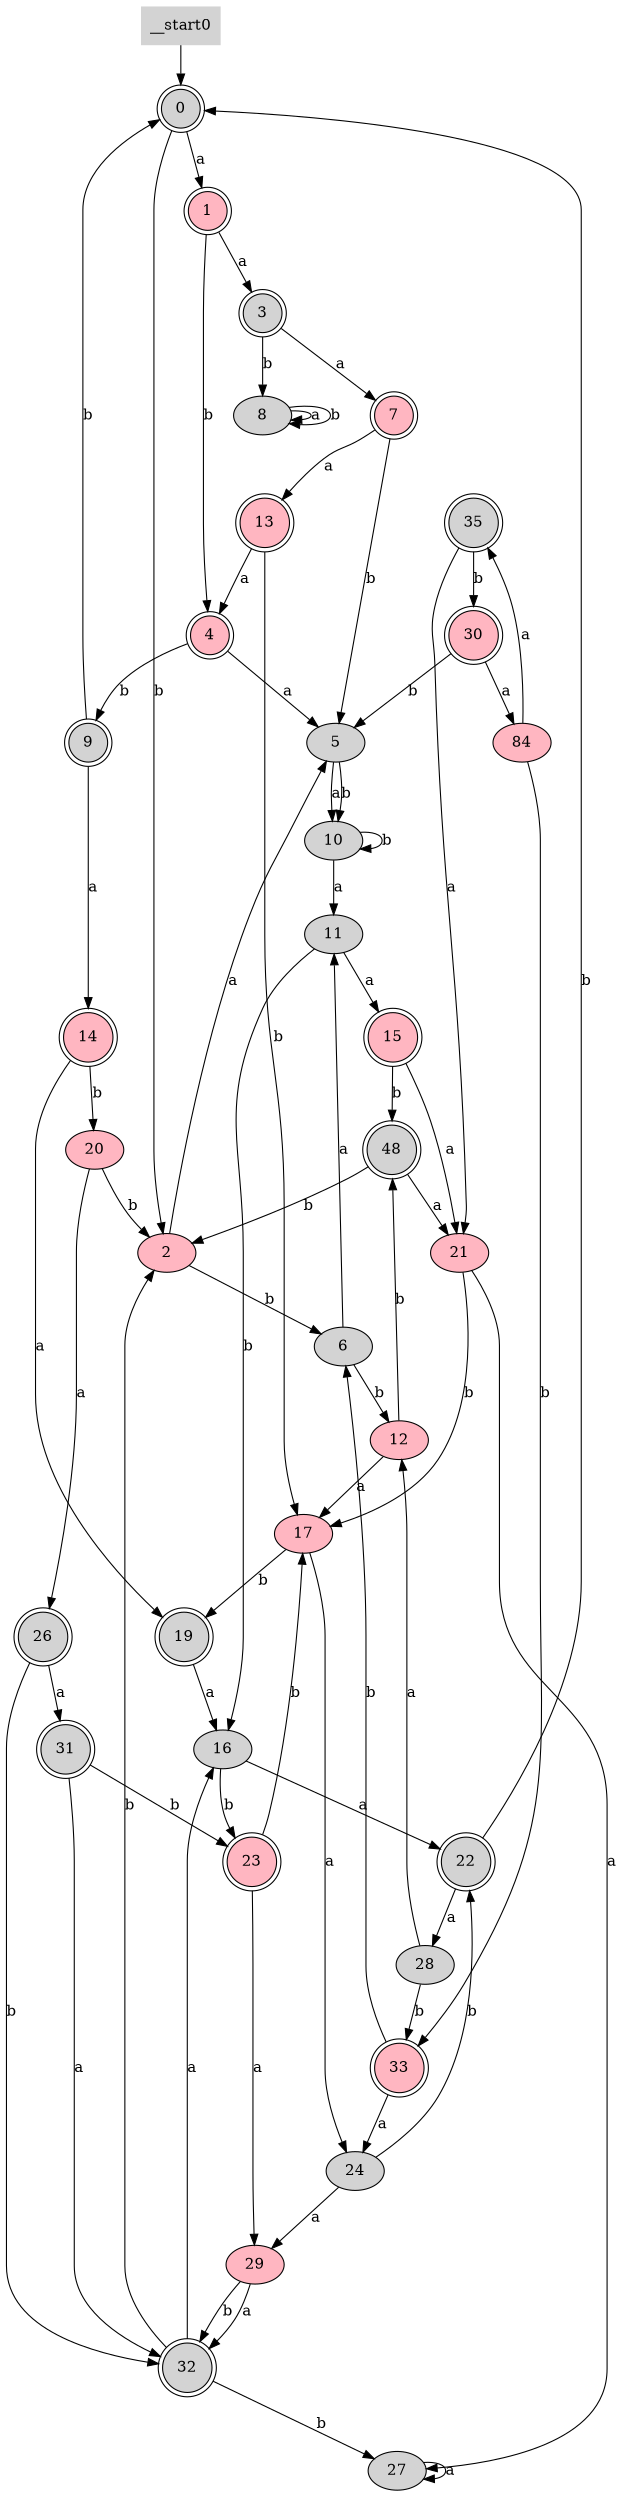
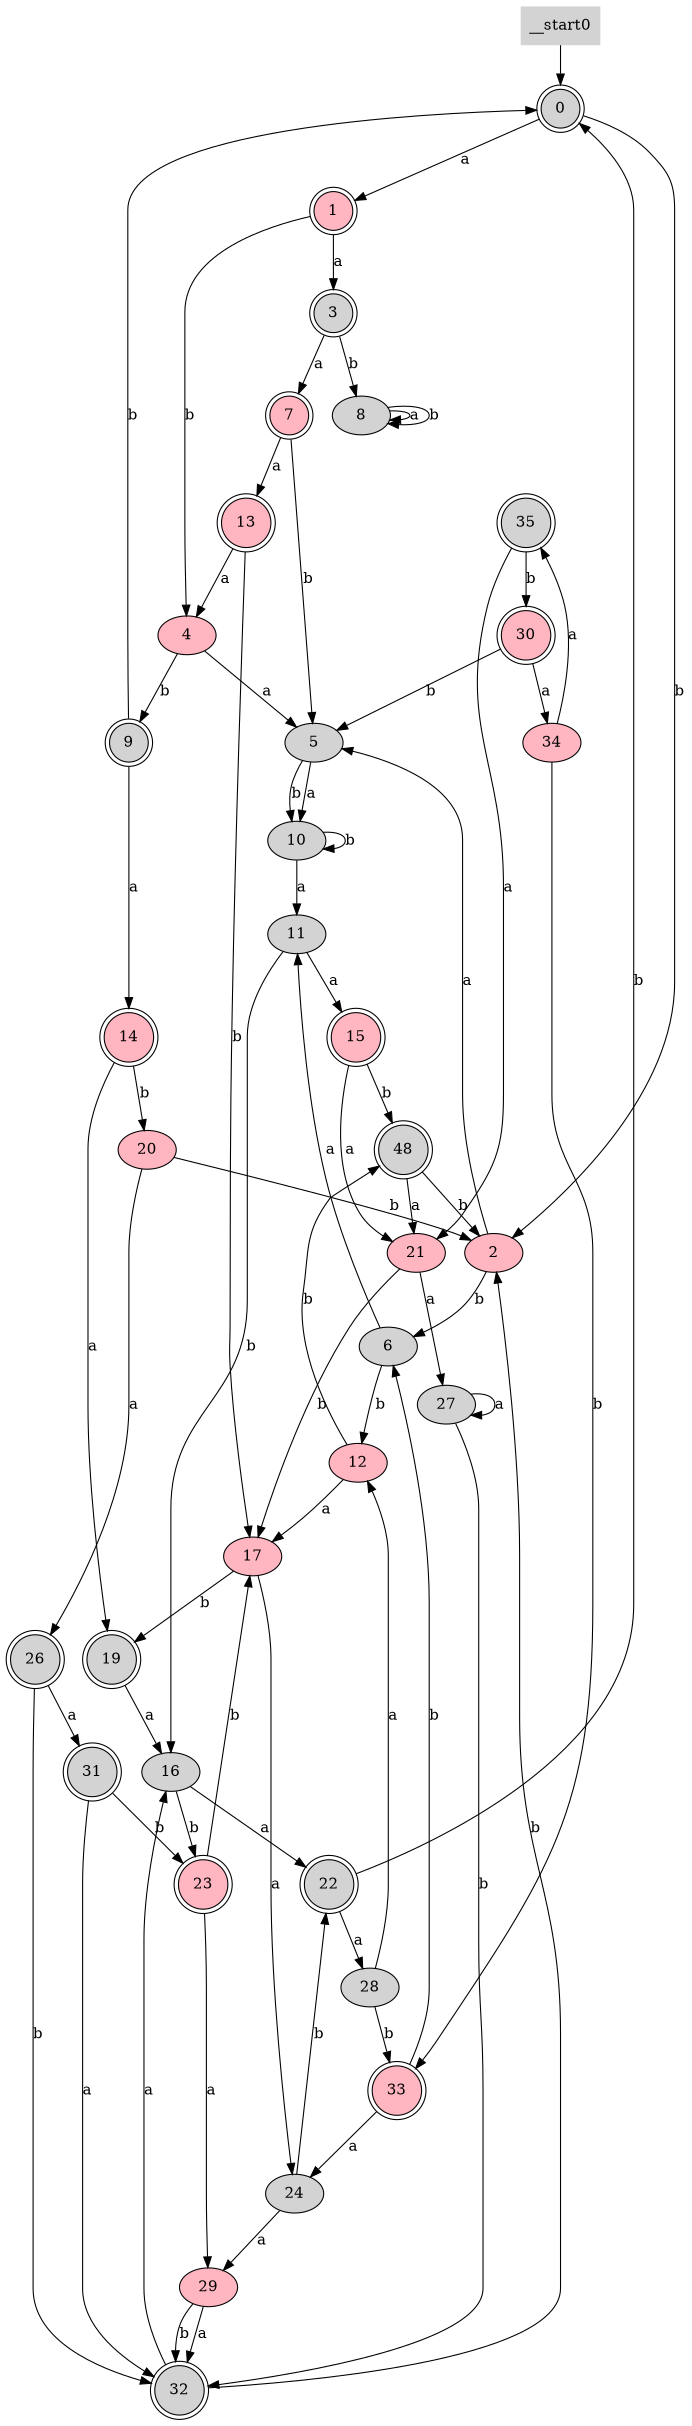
node "4": shape doublecircle -> ellipse
node "84": label "84" -> "34"
edge "32" -> "27": reversed
